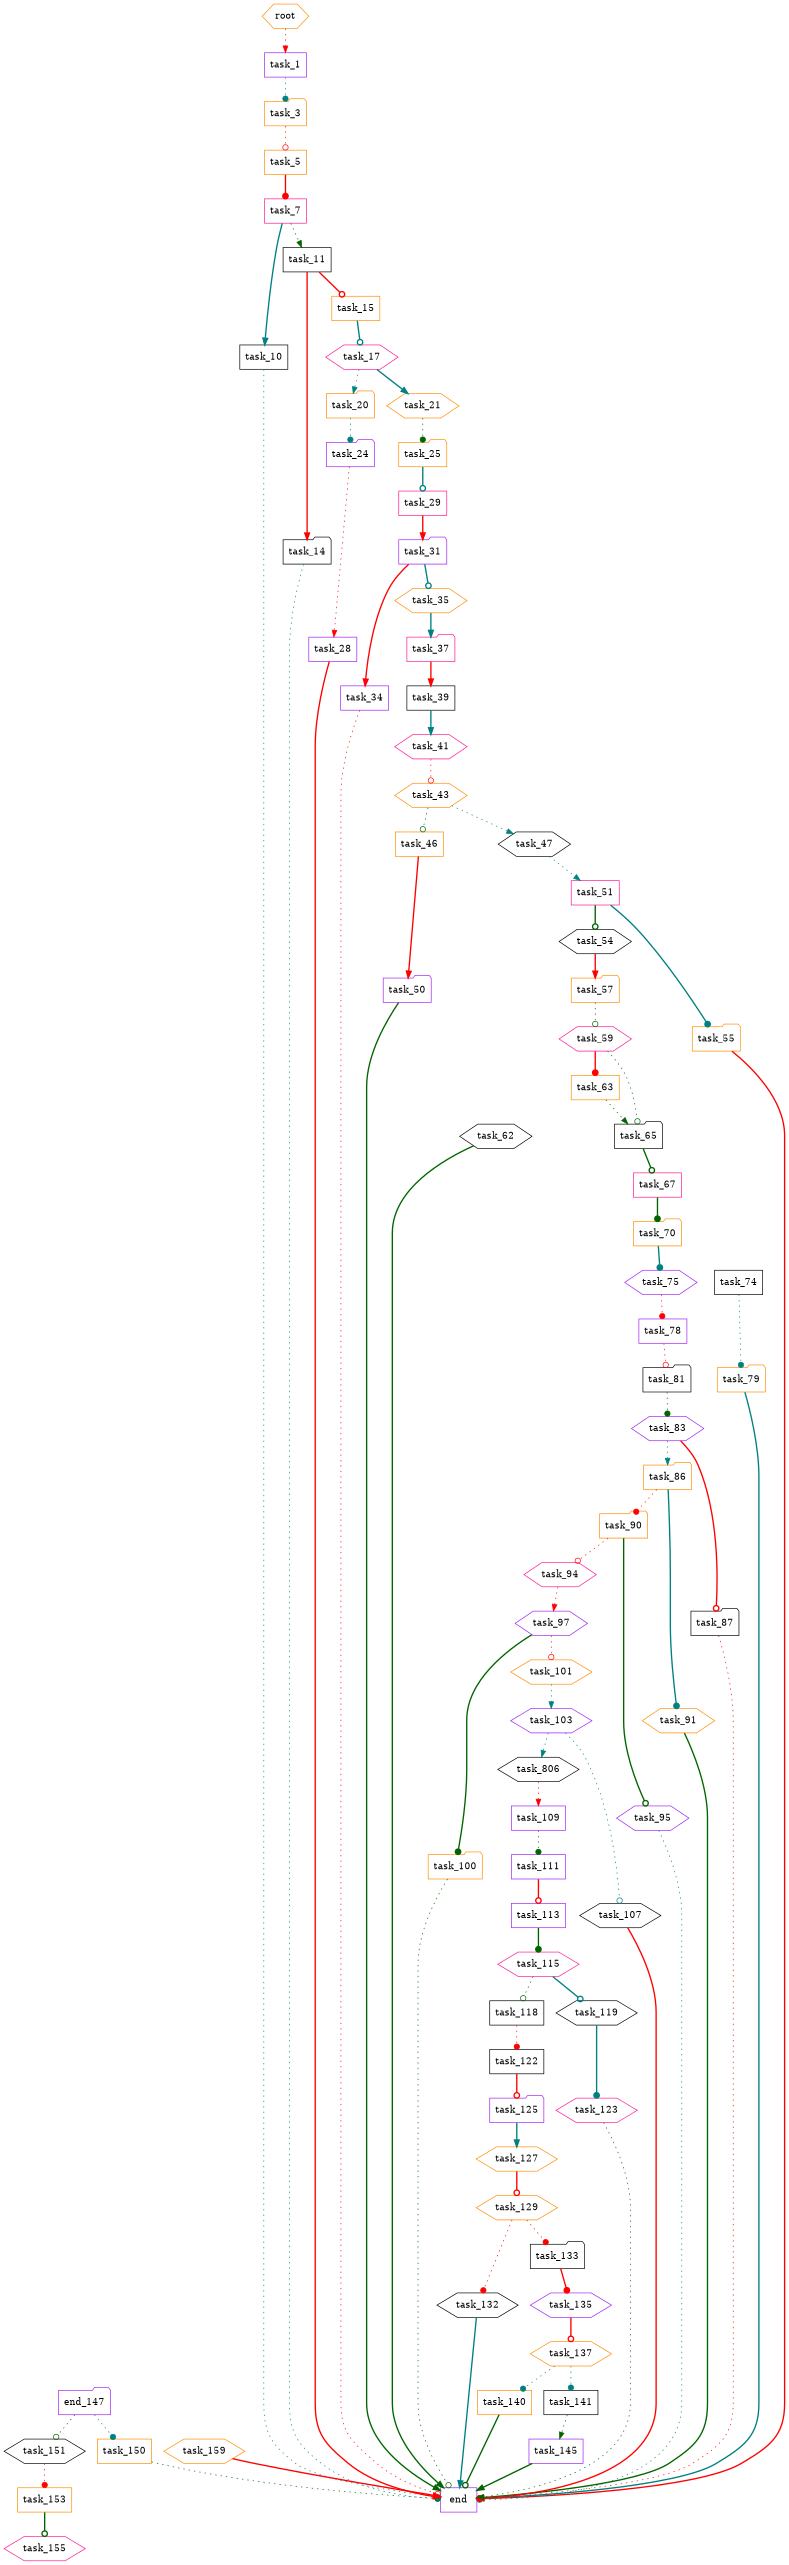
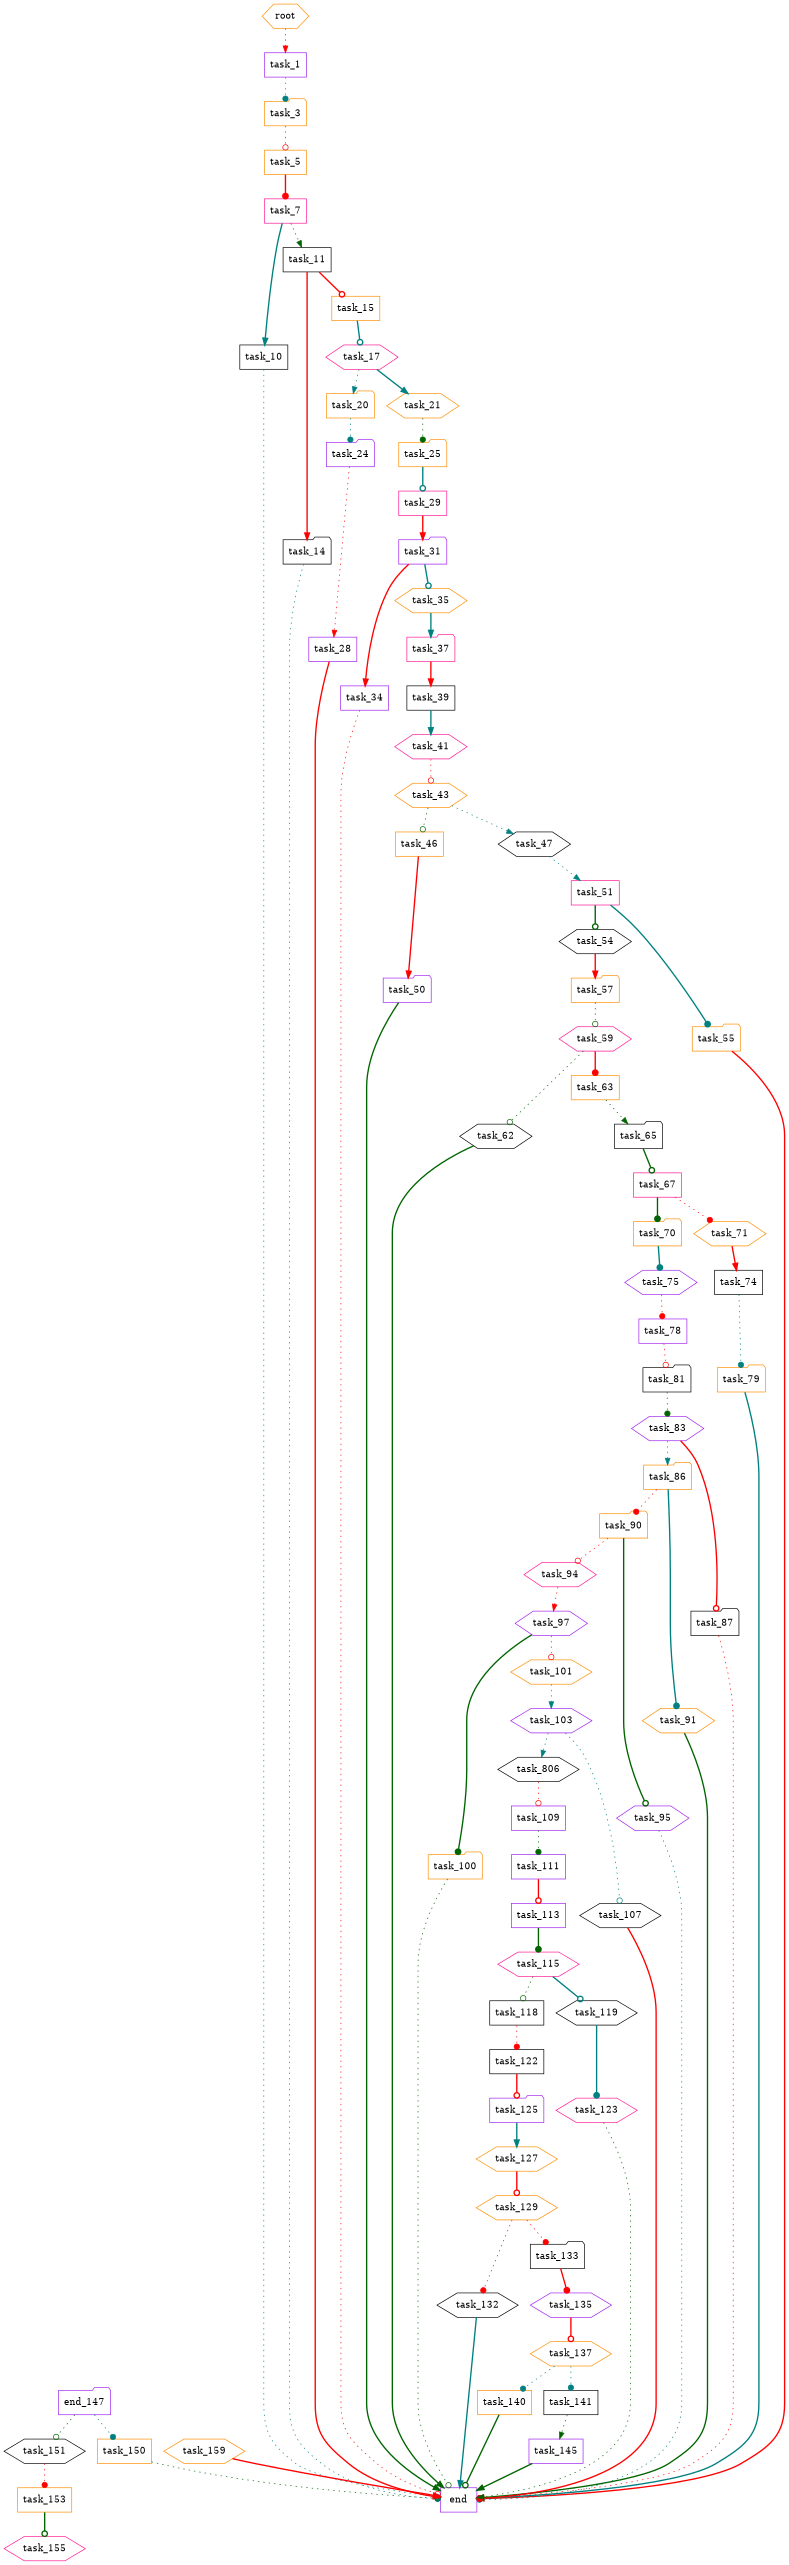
edge "task_59" -> "task_65": now "task_59" -> "task_62"
node "task_71": added
edge "task_806" -> "task_109": arrowhead normal -> odot
